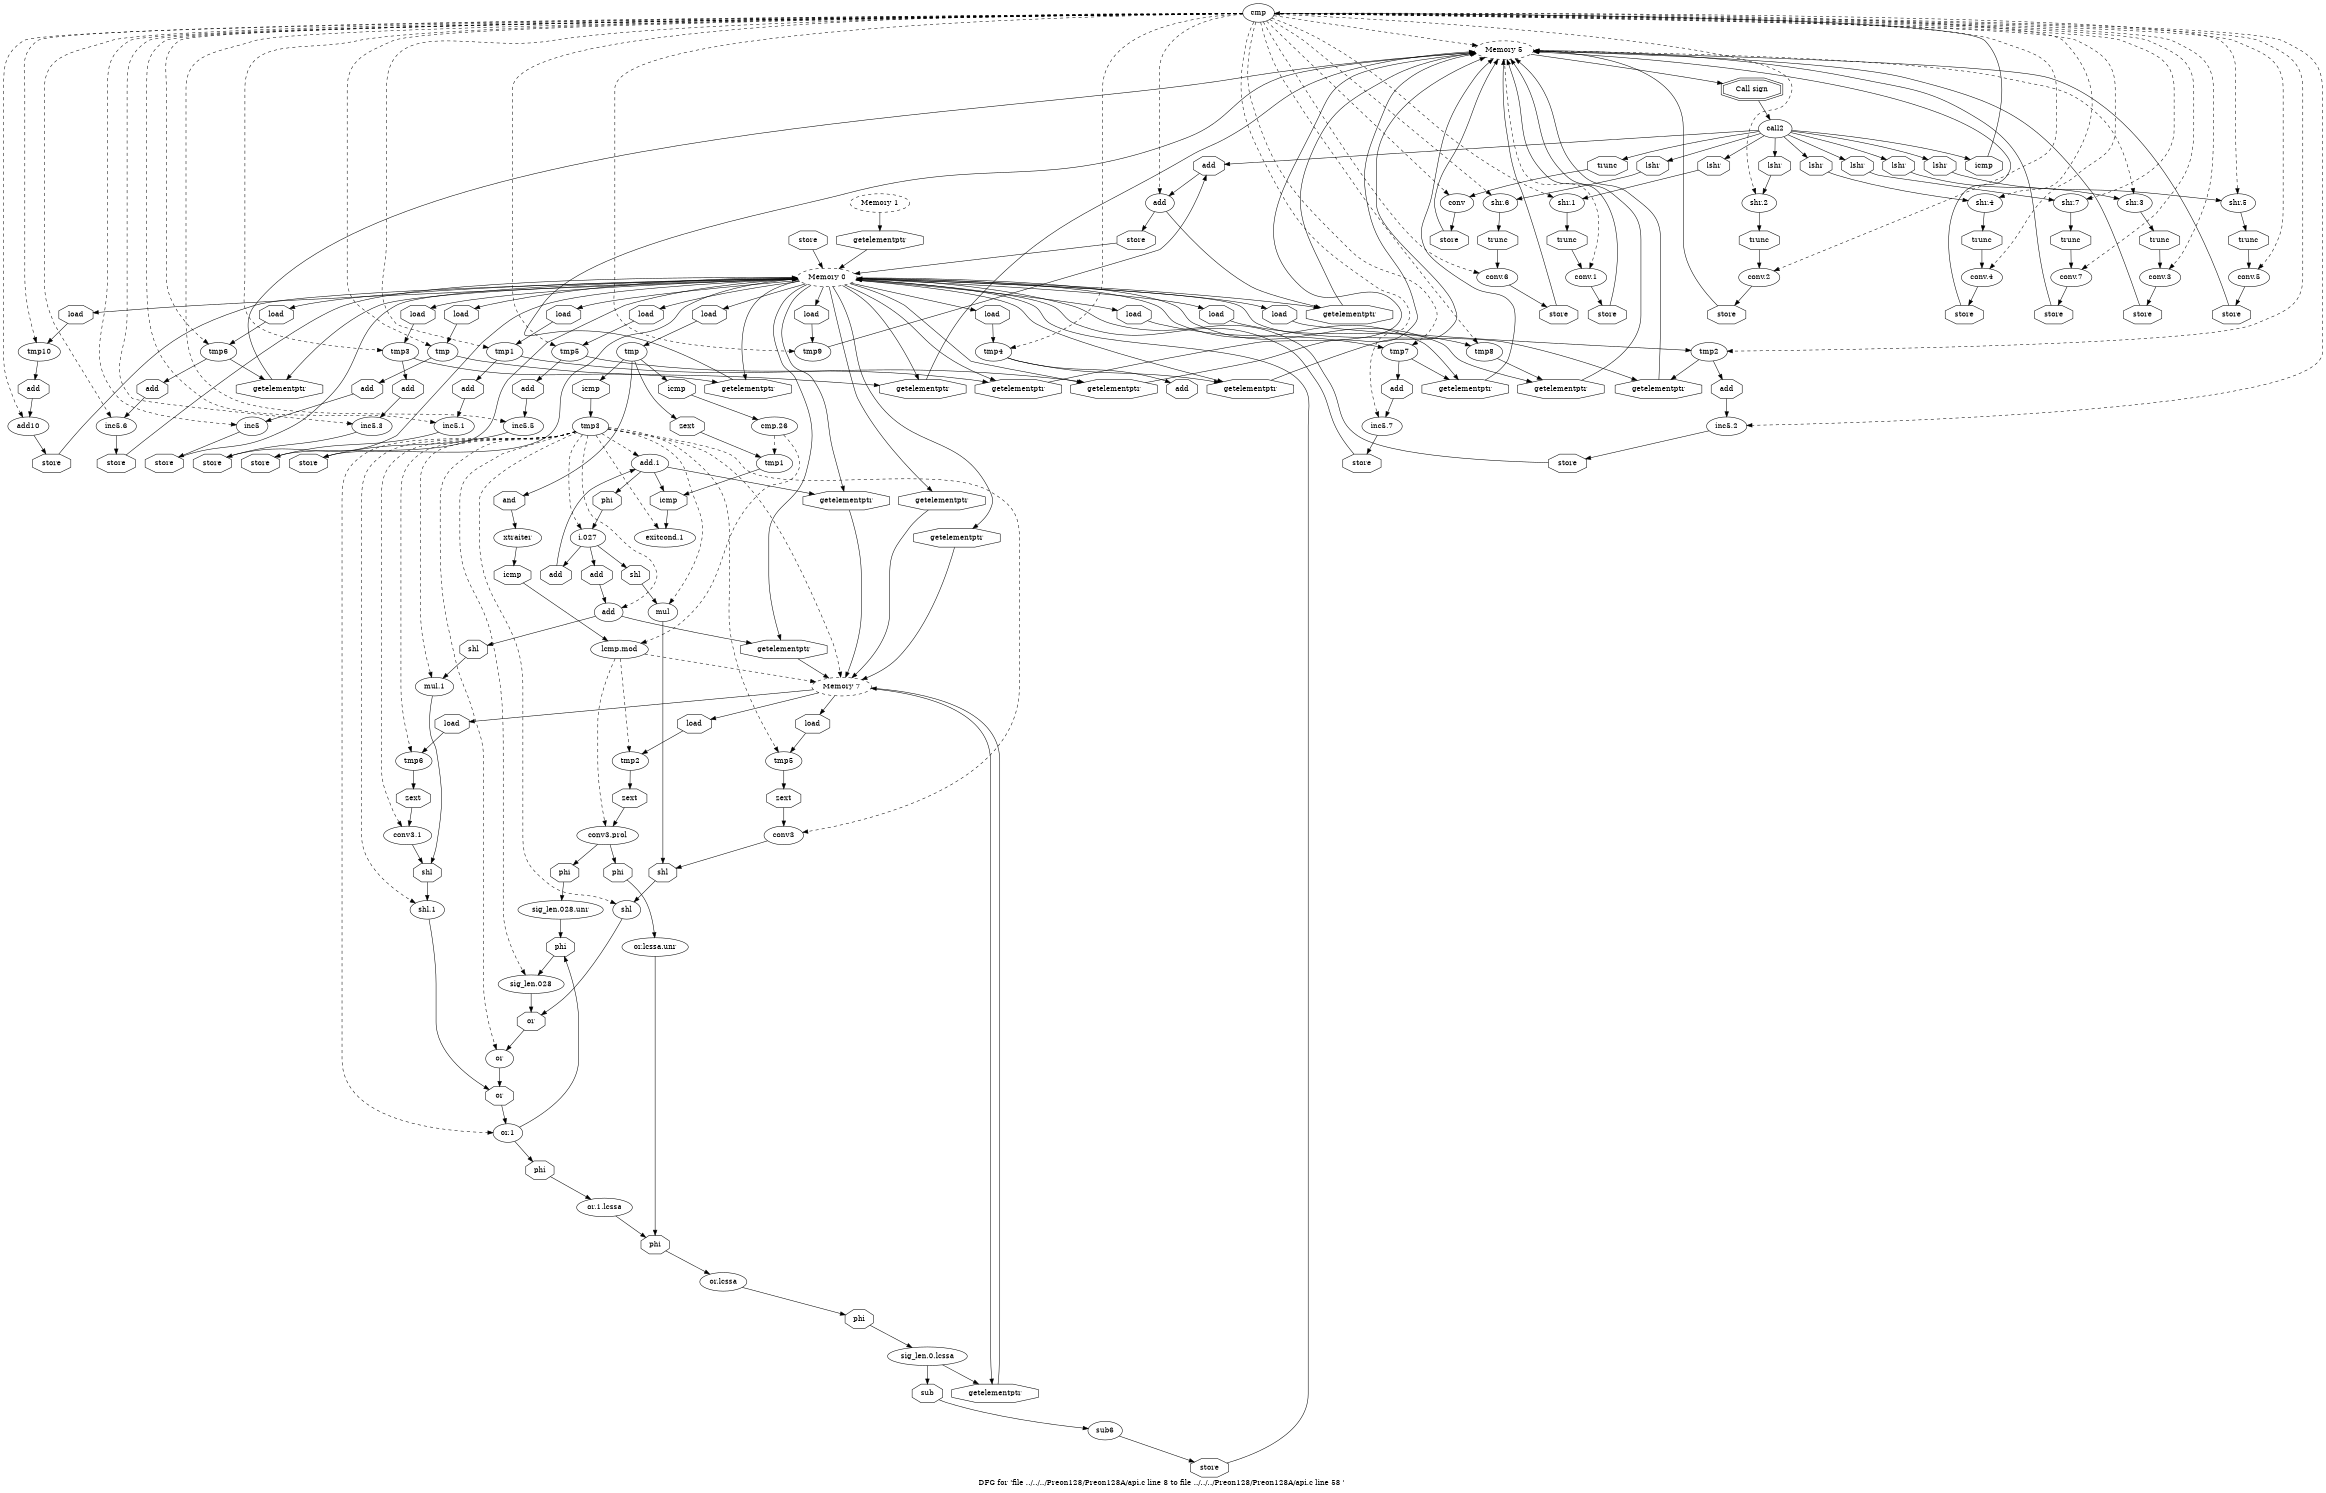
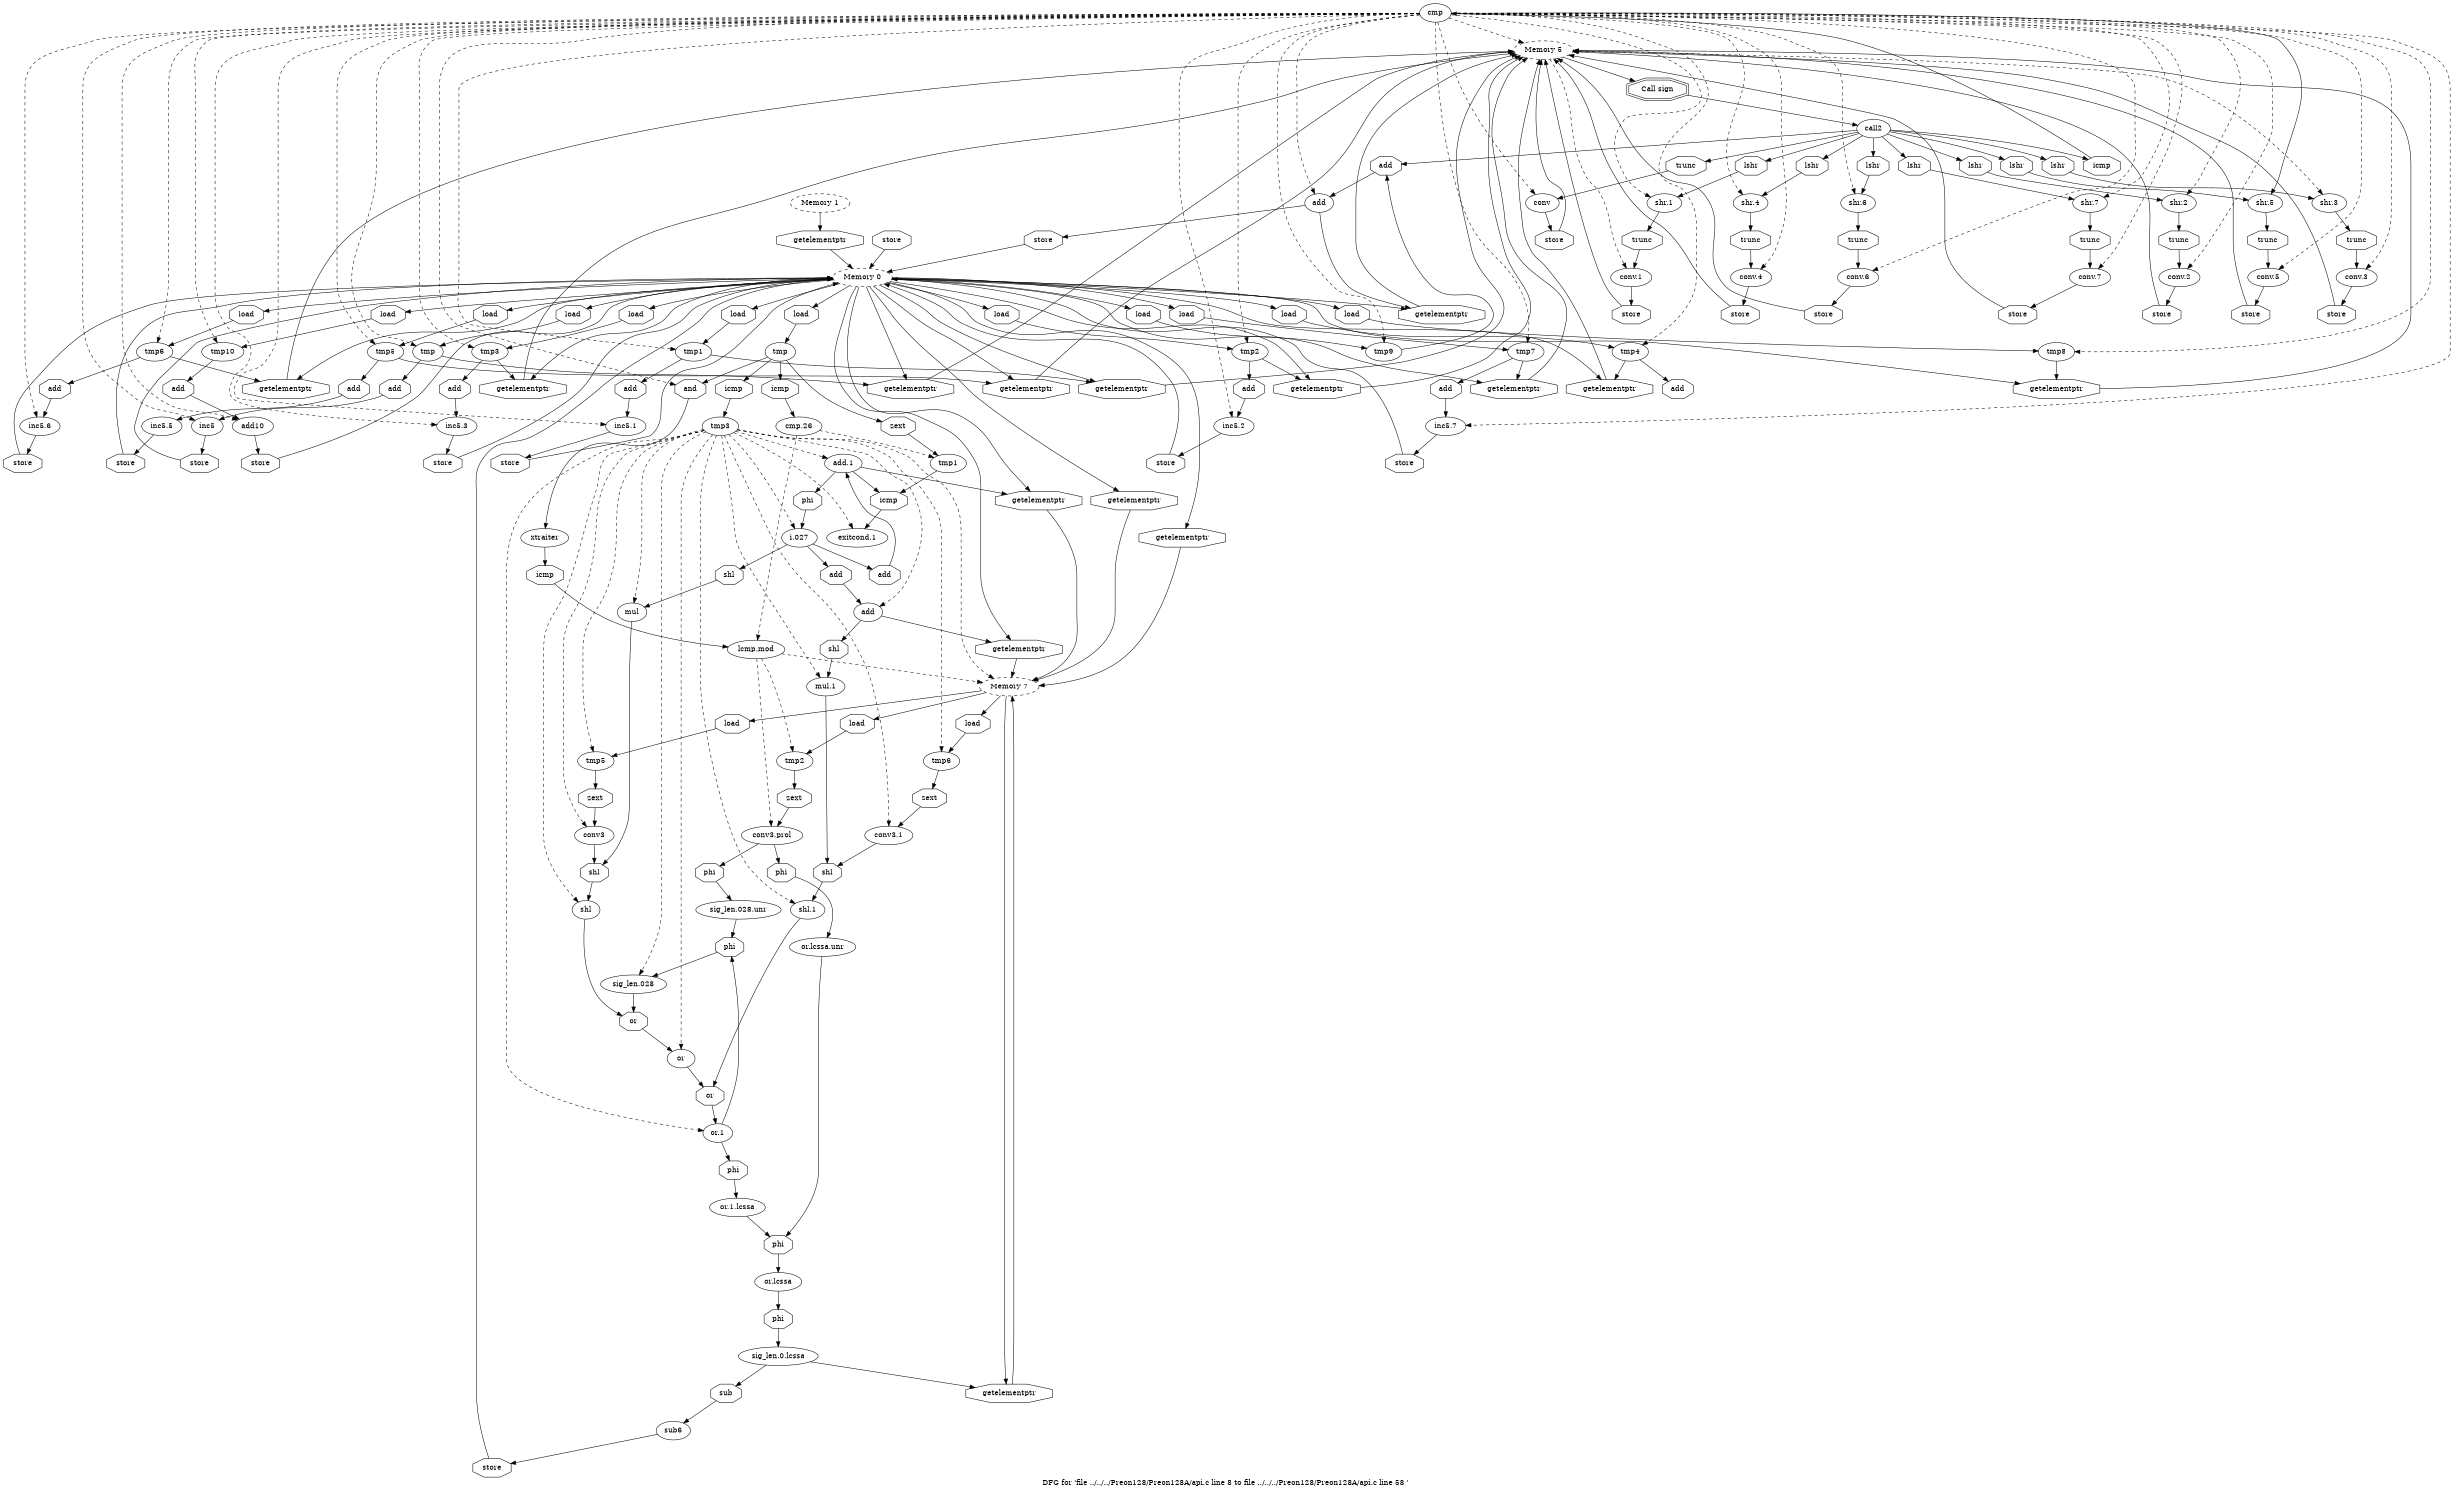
edge "cmp" -> "shr.5": style dashed -> solid
edge "cmp" -> "inc5.5": now "cmp" -> "and"
